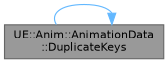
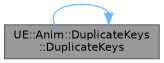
node "UE::Anim::AnimationData ::DuplicateKeys": label "UE::Anim::AnimationData ::DuplicateKeys" -> "UE::Anim::DuplicateKeys ::DuplicateKeys"
